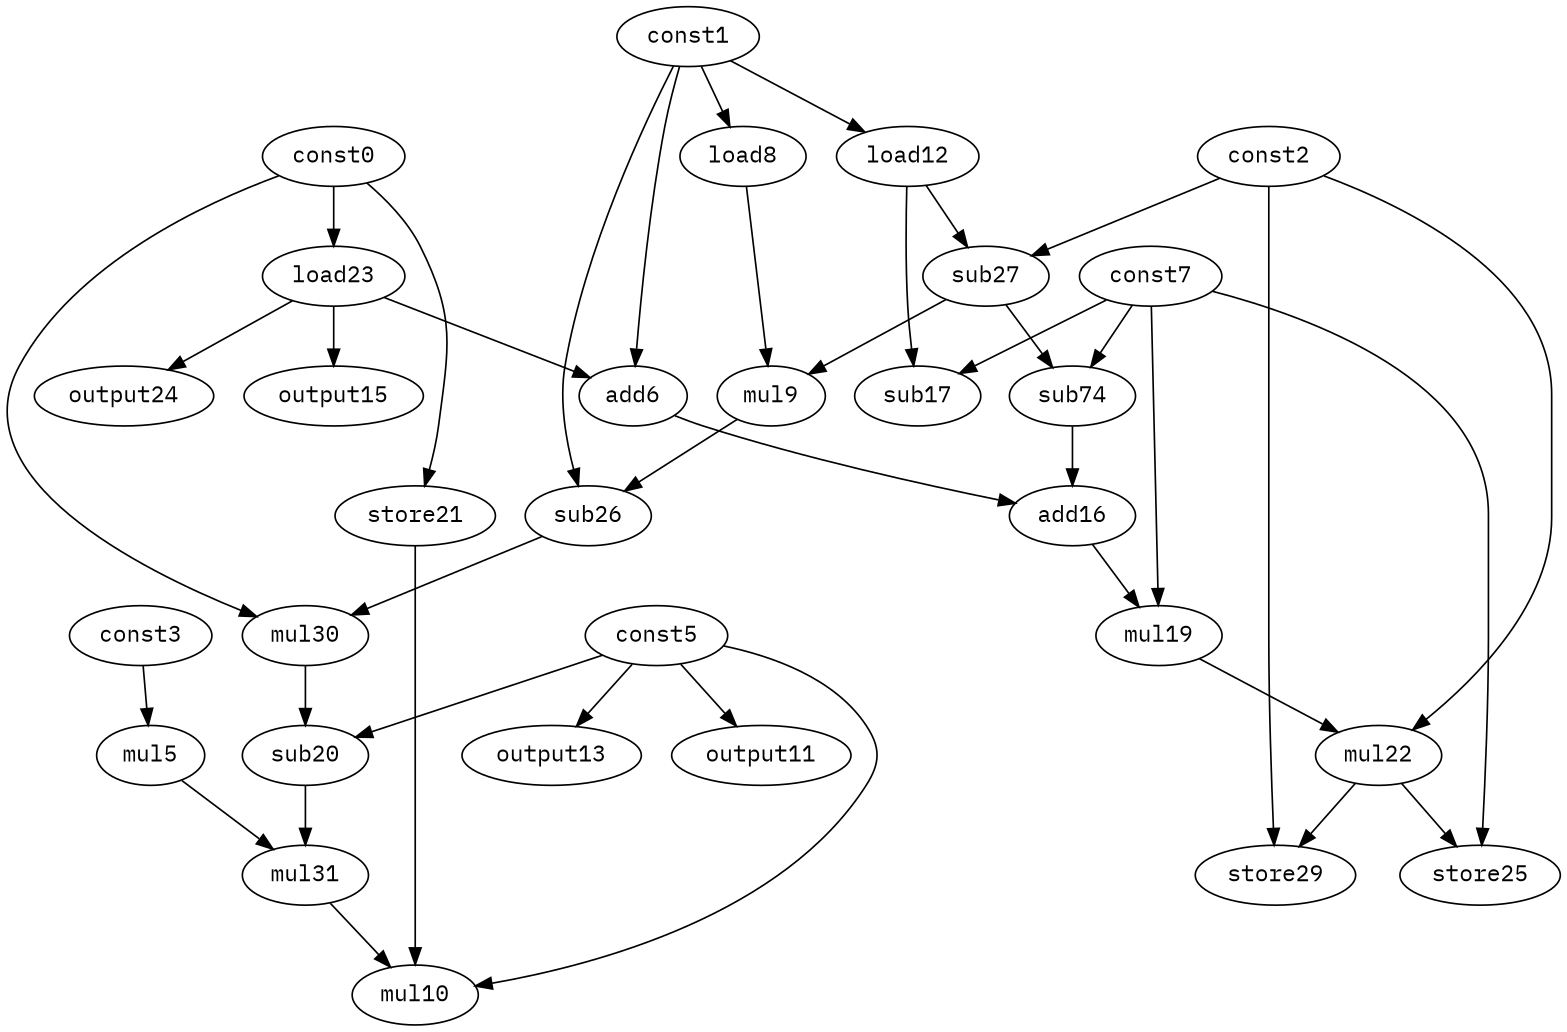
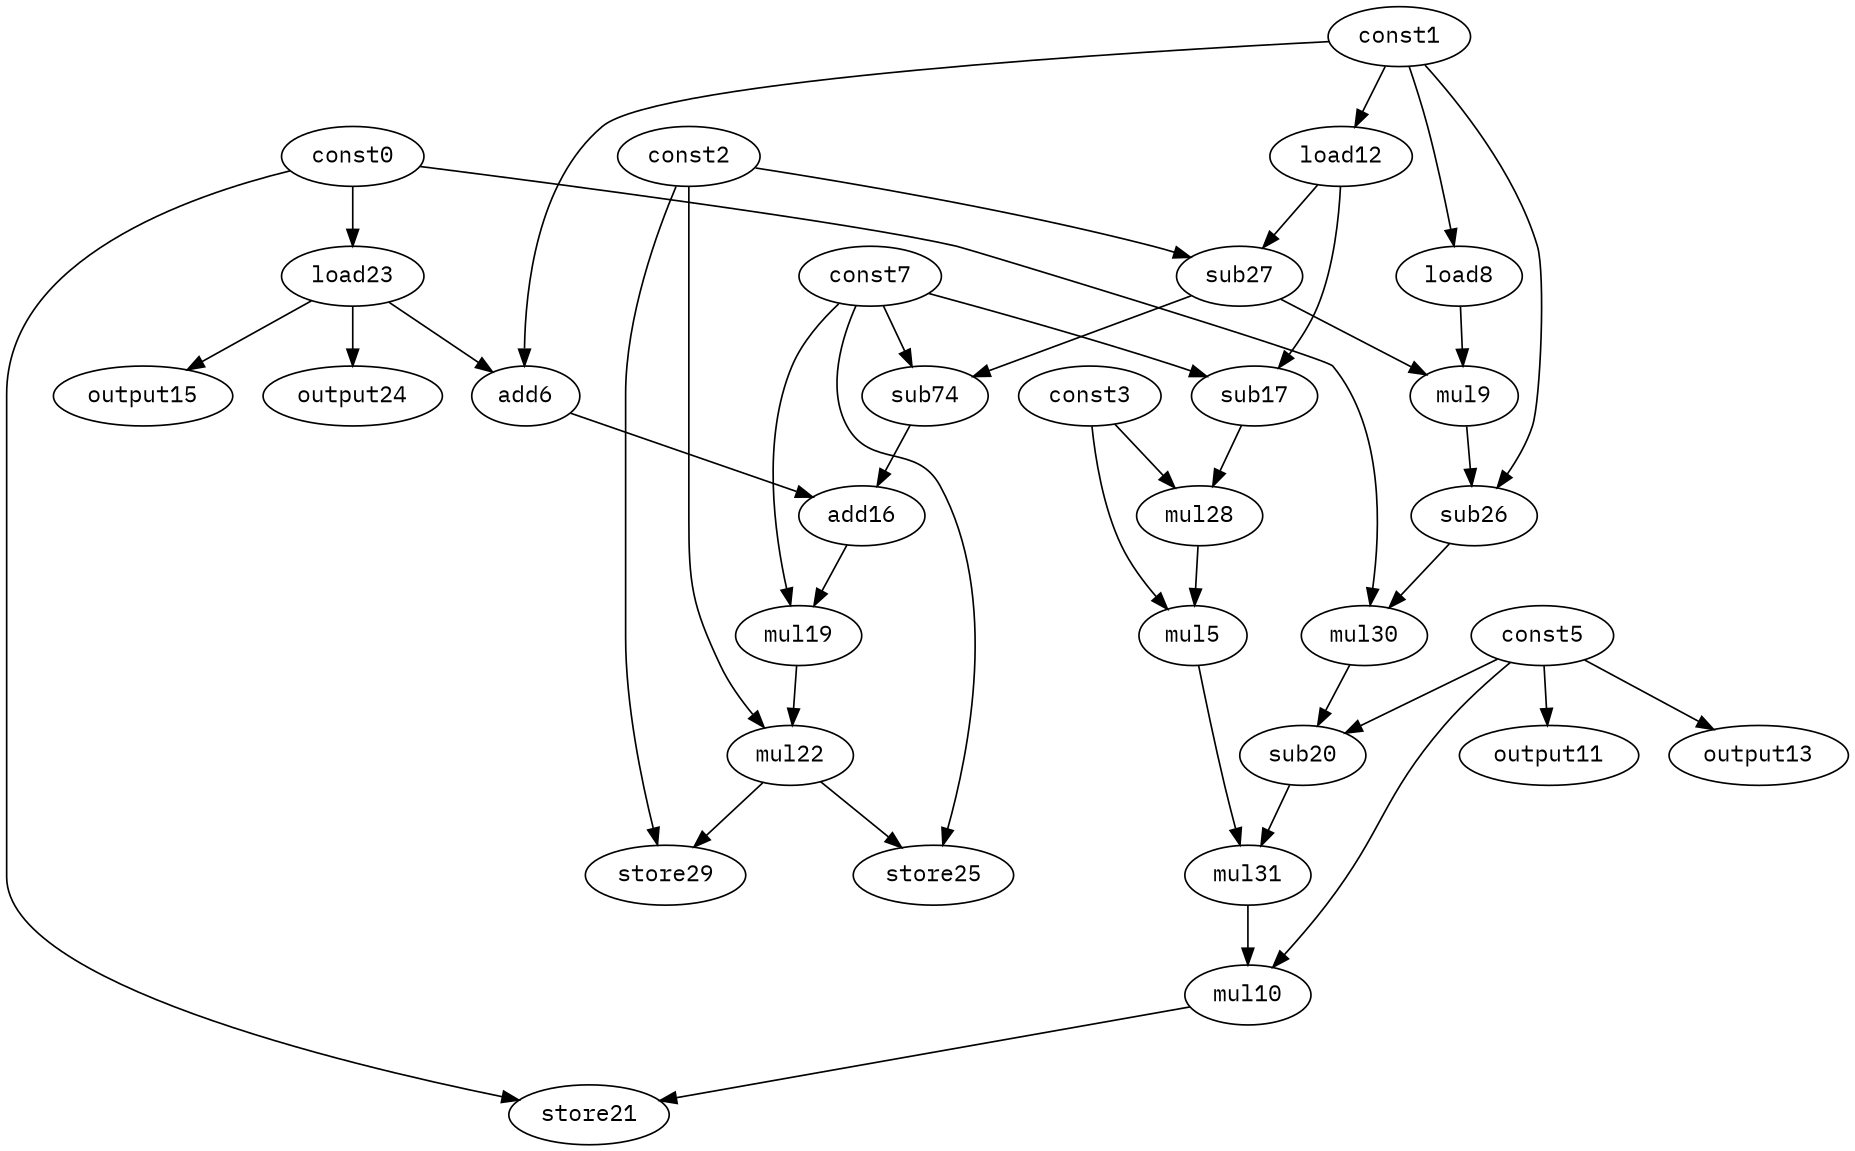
node "mul28": added
edge "store21" -> "mul10": reversed
